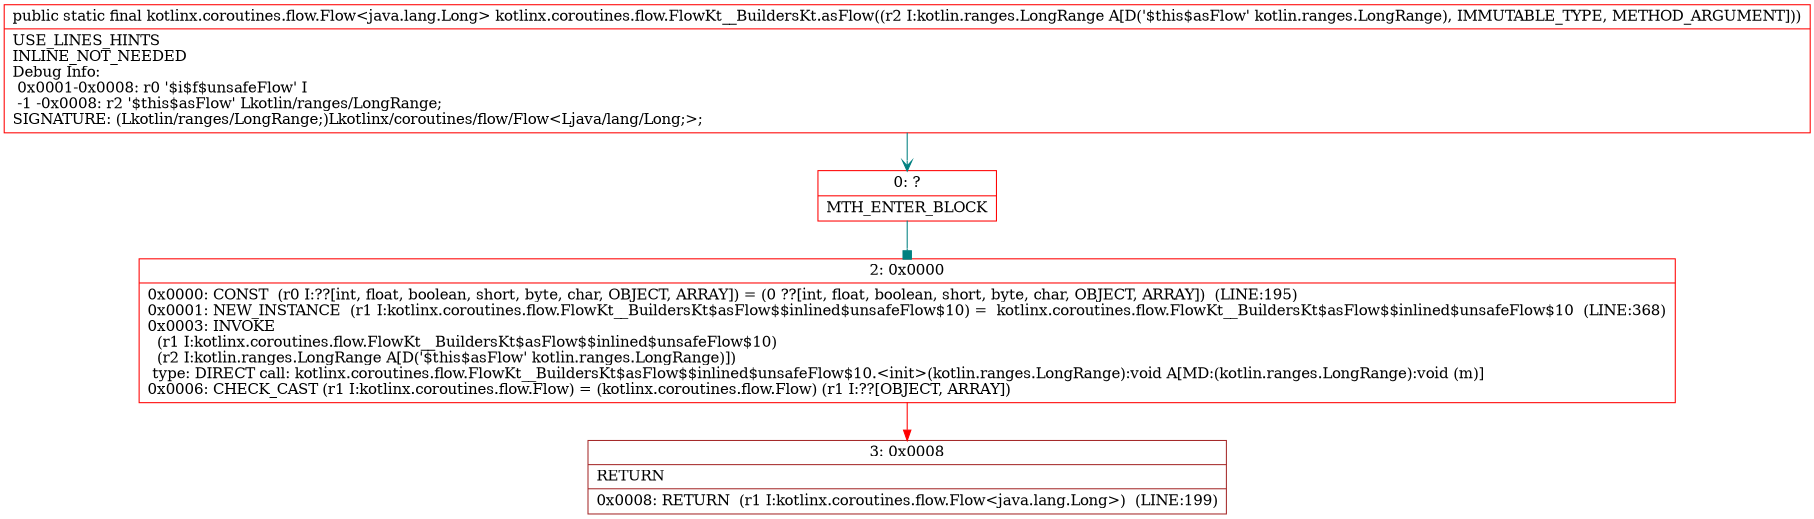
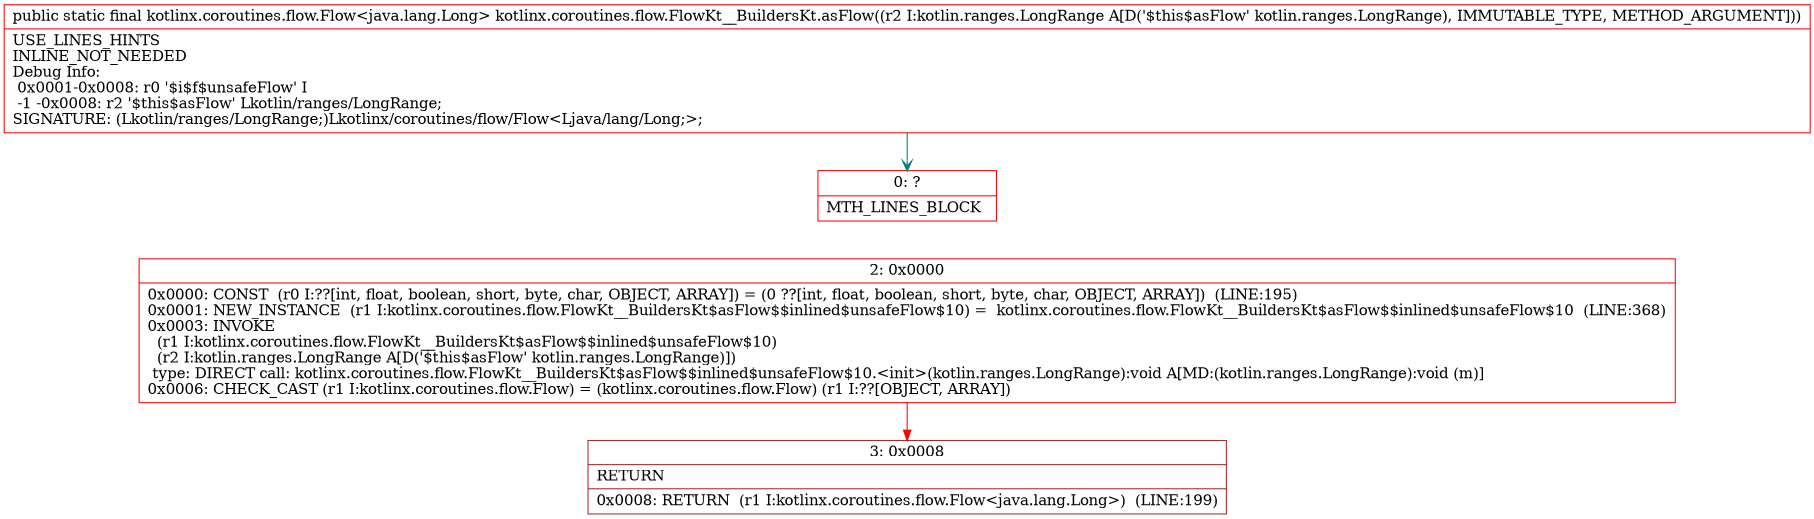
node "0: ?": text "MTH_ENTER_BLOCK" -> "MTH_LINES_BLOCK"
edge "0: ?" -> "2: 0x0000": removed
